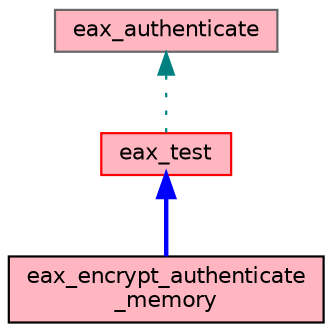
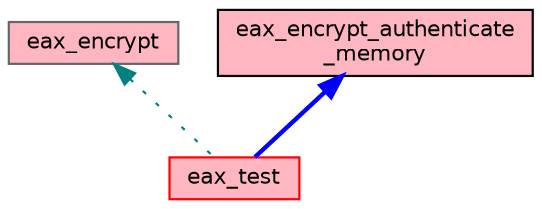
node "eax_authenticate": label "eax_authenticate" -> "eax_encrypt"
edge "eax_encrypt_authenticate _memory" -> "eax_test": reversed
